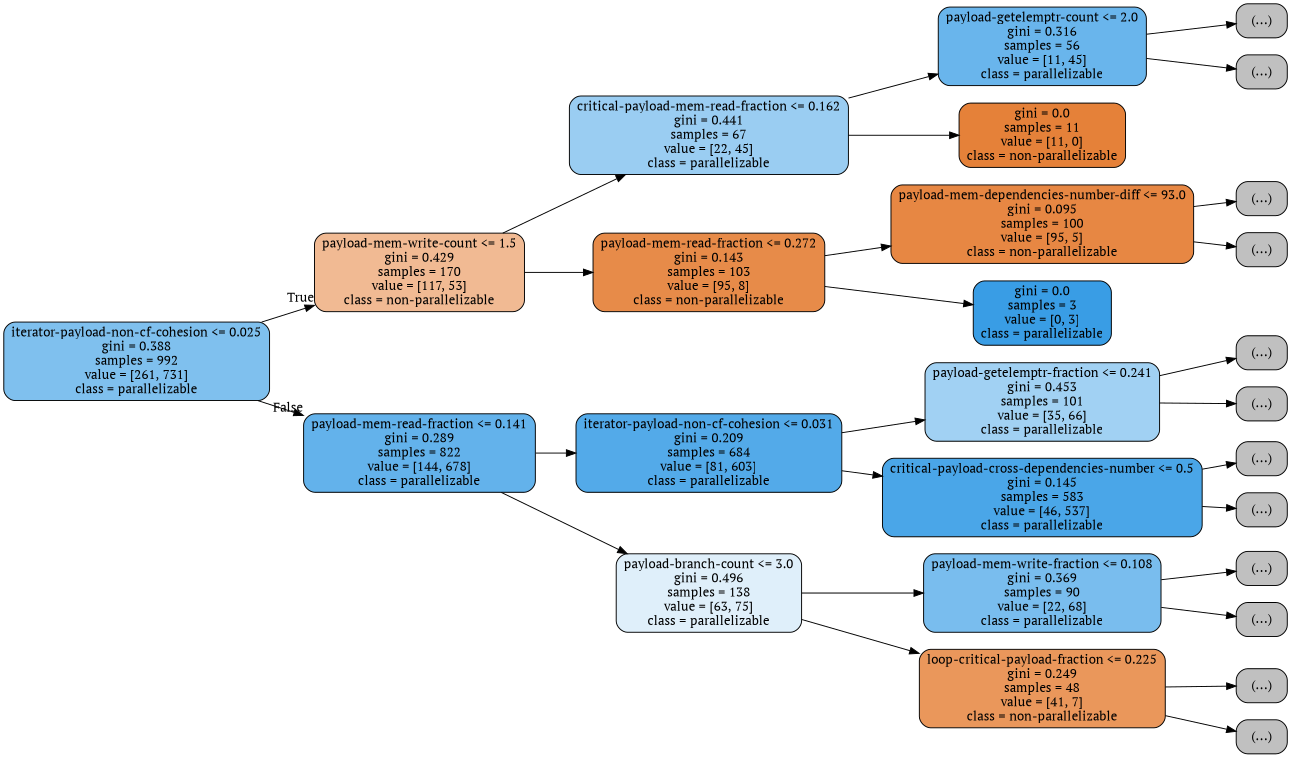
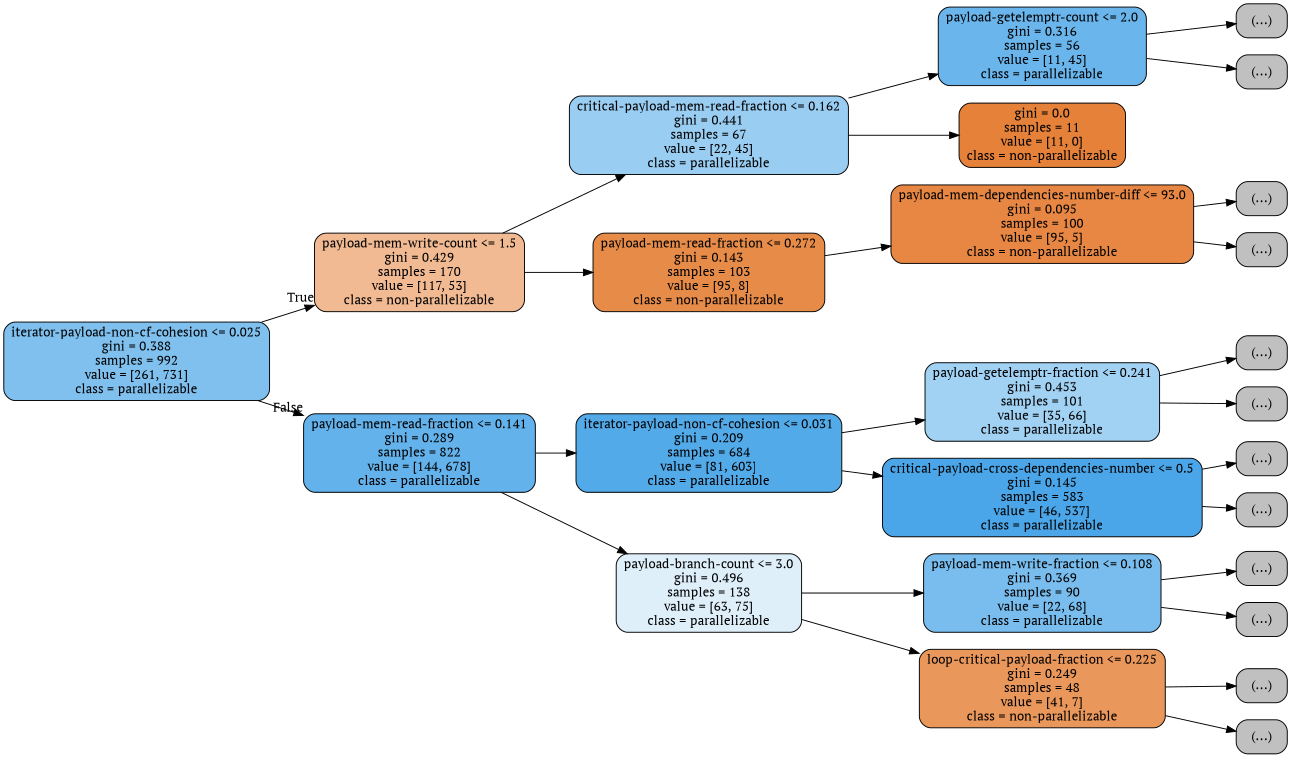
node "gini = 0.0 samples = 3 value = [0, 3] class = parallelizable": removed
